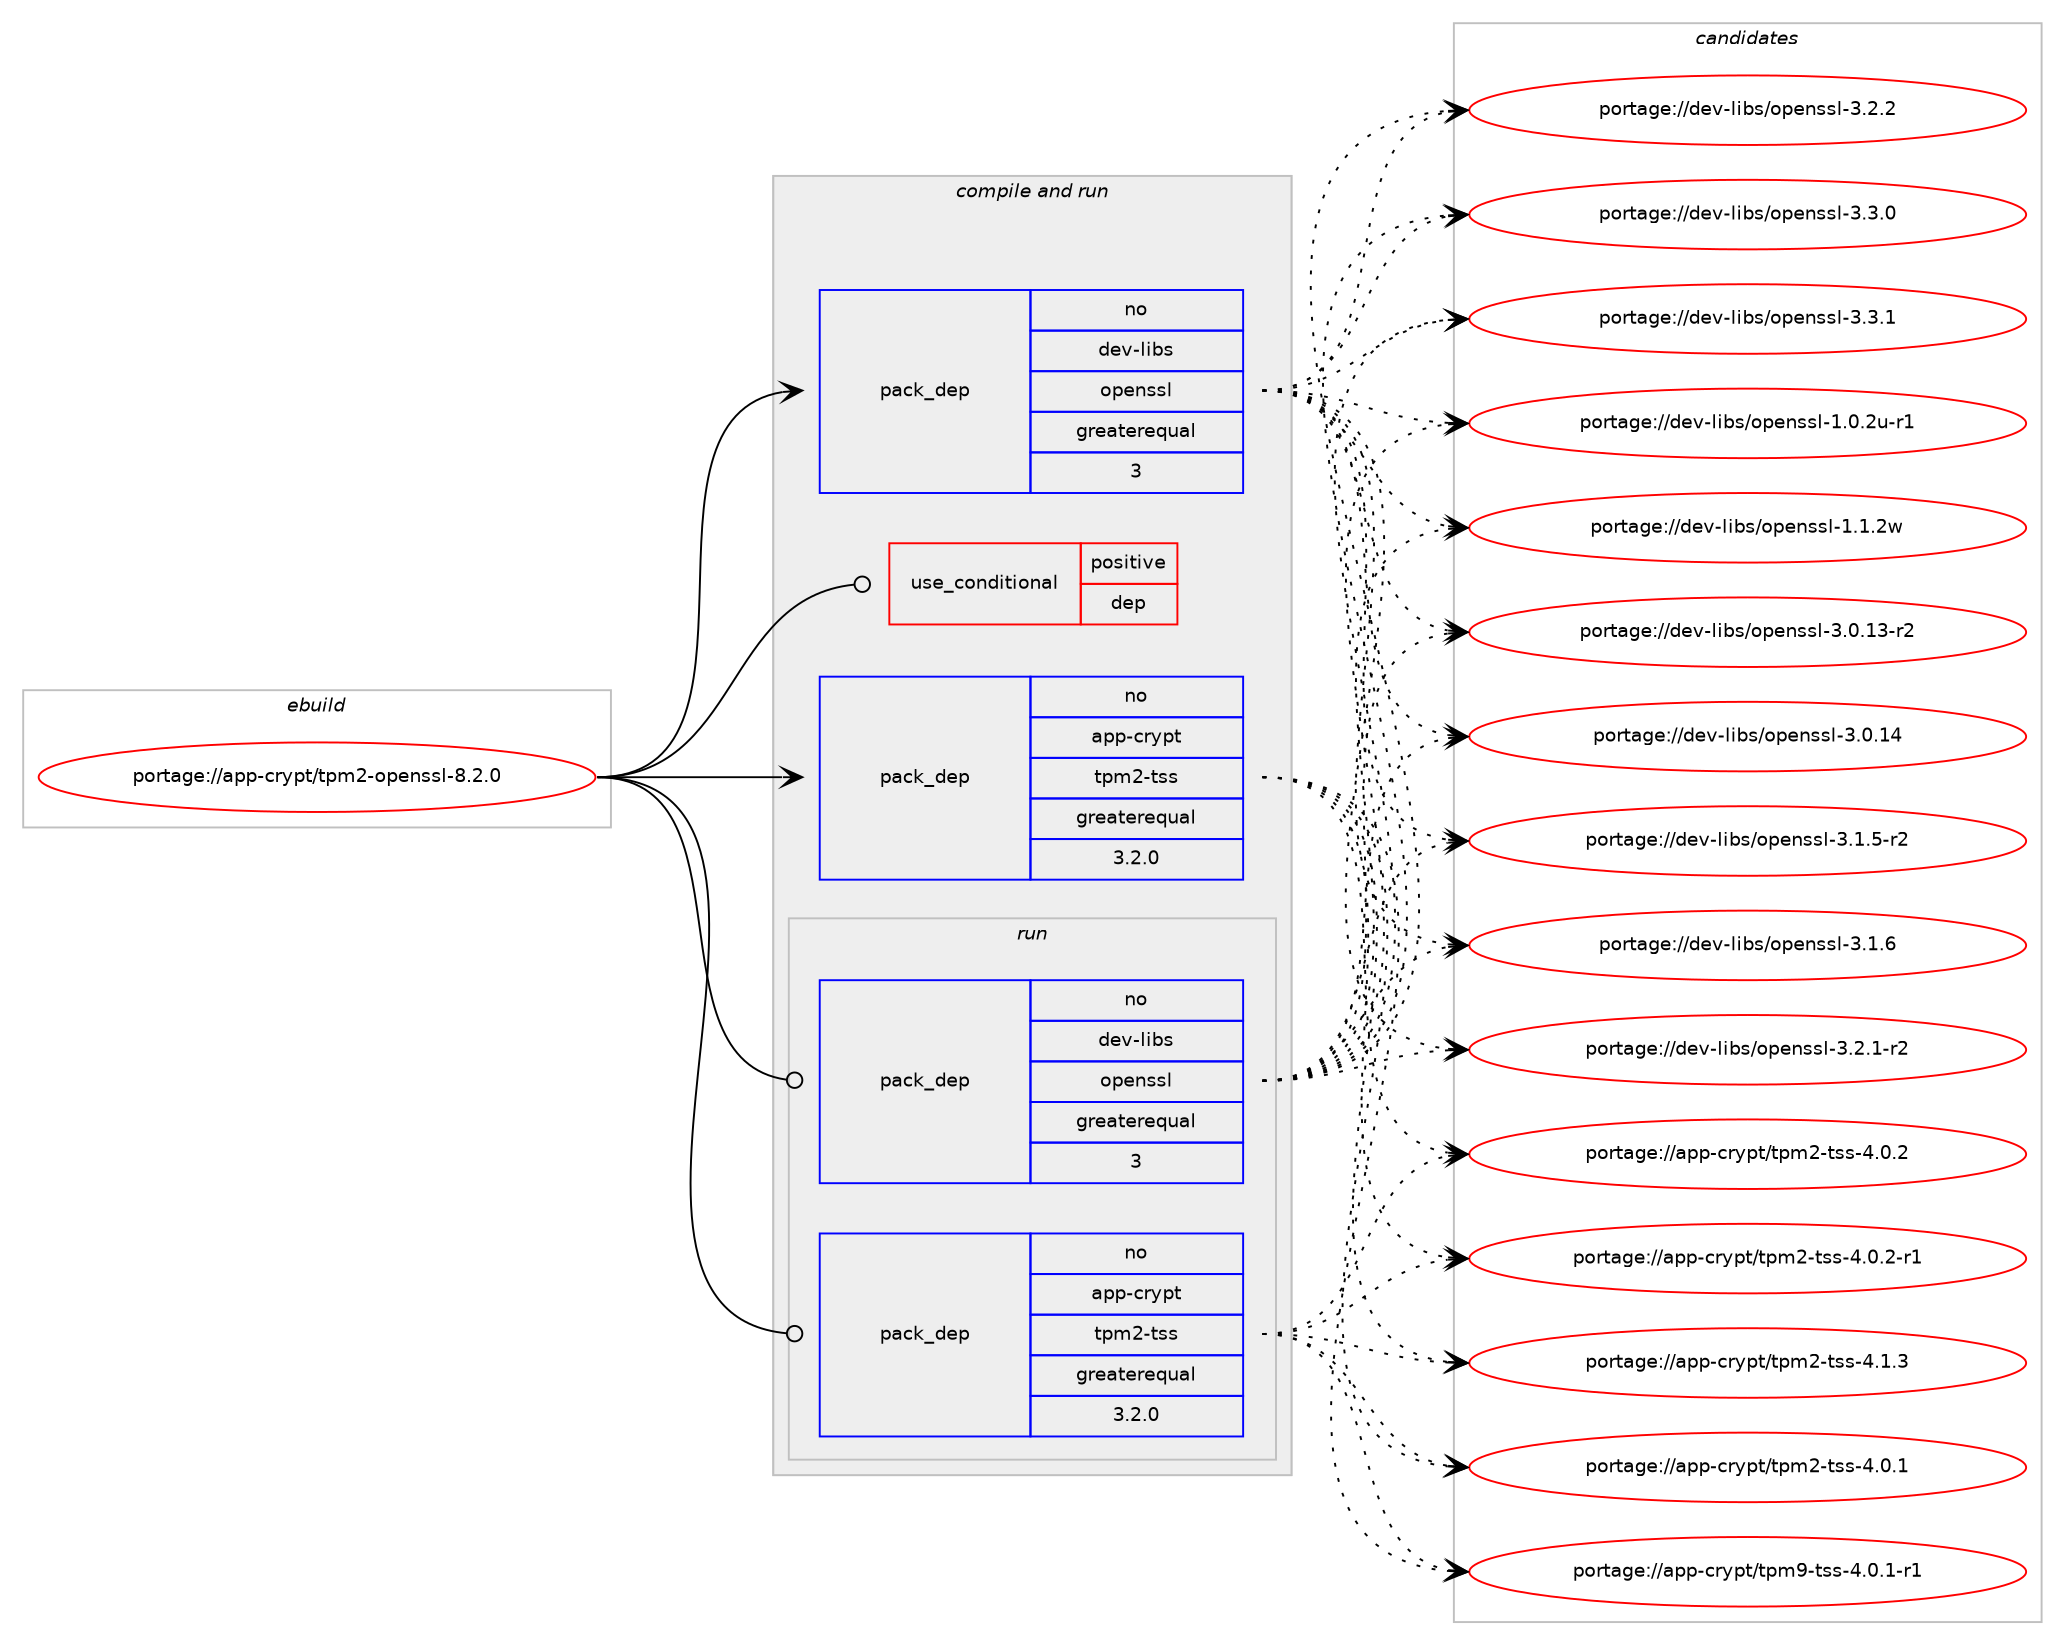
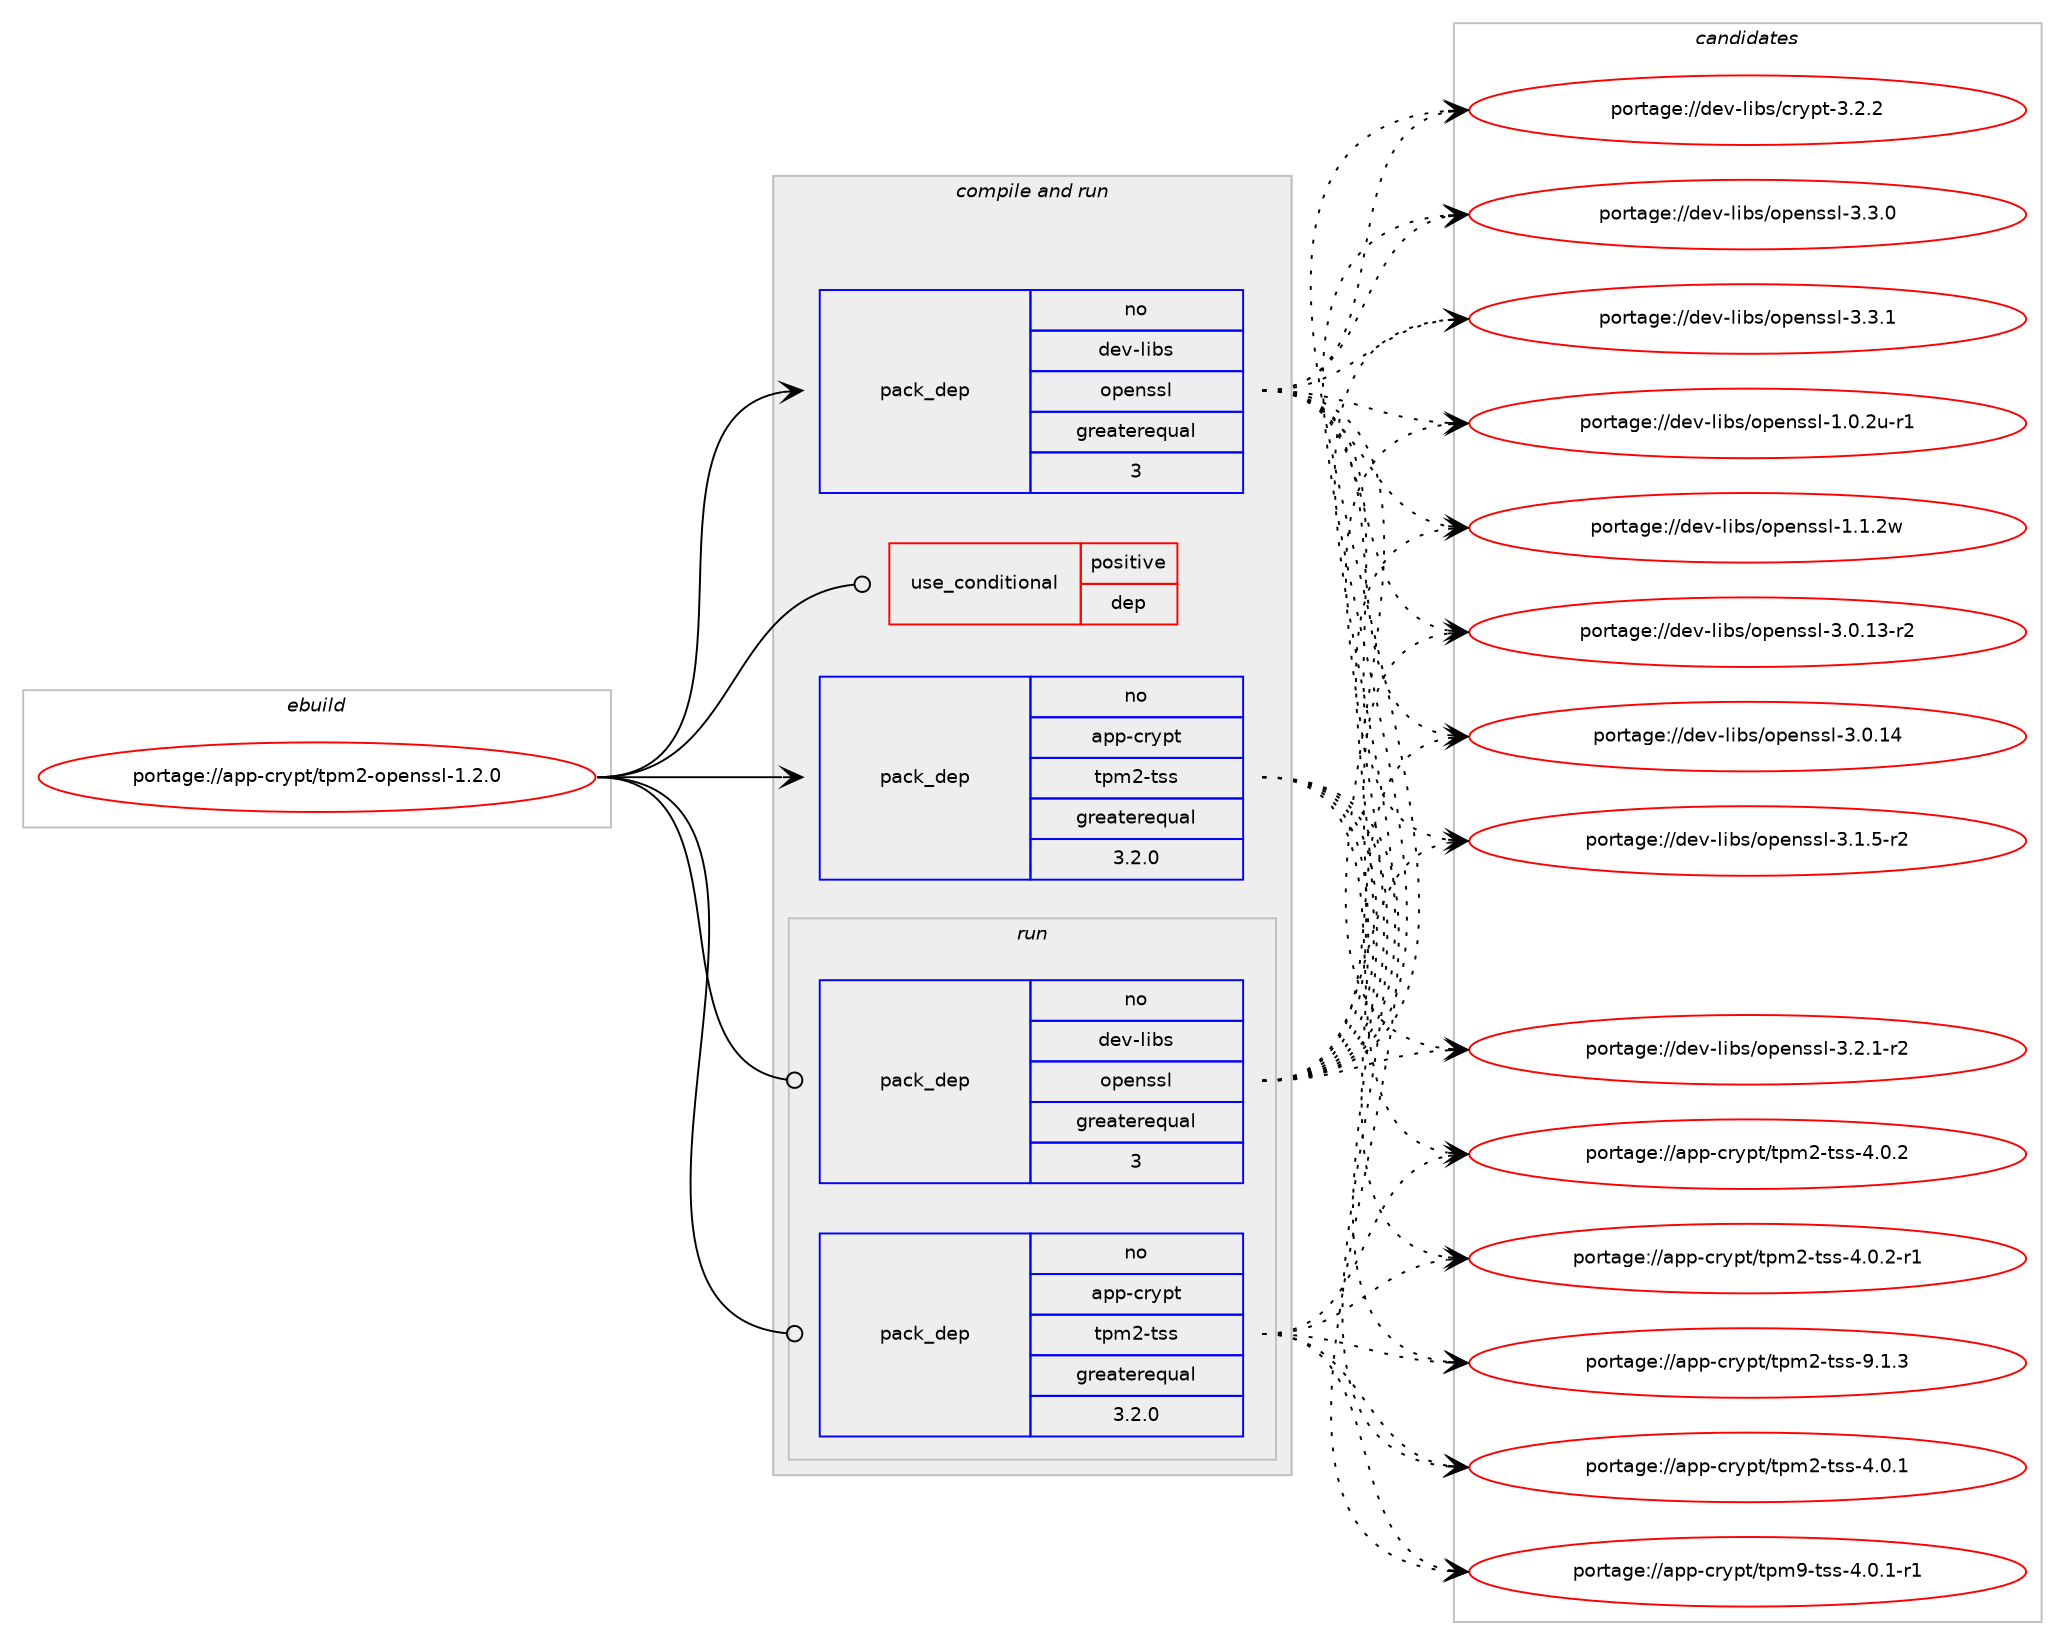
node "portage://dev-libs/openssl-3.2.2": label "portage://dev-libs/openssl-3.2.2" -> "portage://dev-libs/crypt-3.2.2"
node "portage://app-crypt/tpm2-openssl-8.2.0": label "portage://app-crypt/tpm2-openssl-8.2.0" -> "portage://app-crypt/tpm2-openssl-1.2.0"
node "portage://dev-libs/openssl-3.1.6": removed
node "portage://app-crypt/tpm2-tss-4.1.3": label "portage://app-crypt/tpm2-tss-4.1.3" -> "portage://app-crypt/tpm2-tss-9.1.3"
